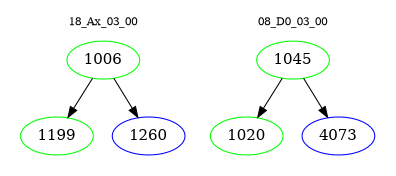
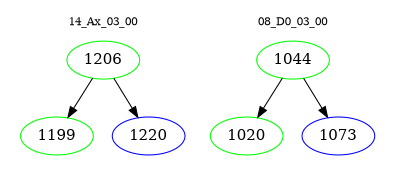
cluster "18_Ax_03_00": label "18_Ax_03_00" -> "14_Ax_03_00"
node "1006": label "1006" -> "1206"
node "1045": label "1045" -> "1044"
node "1260": label "1260" -> "1220"
node "4073": label "4073" -> "1073"
